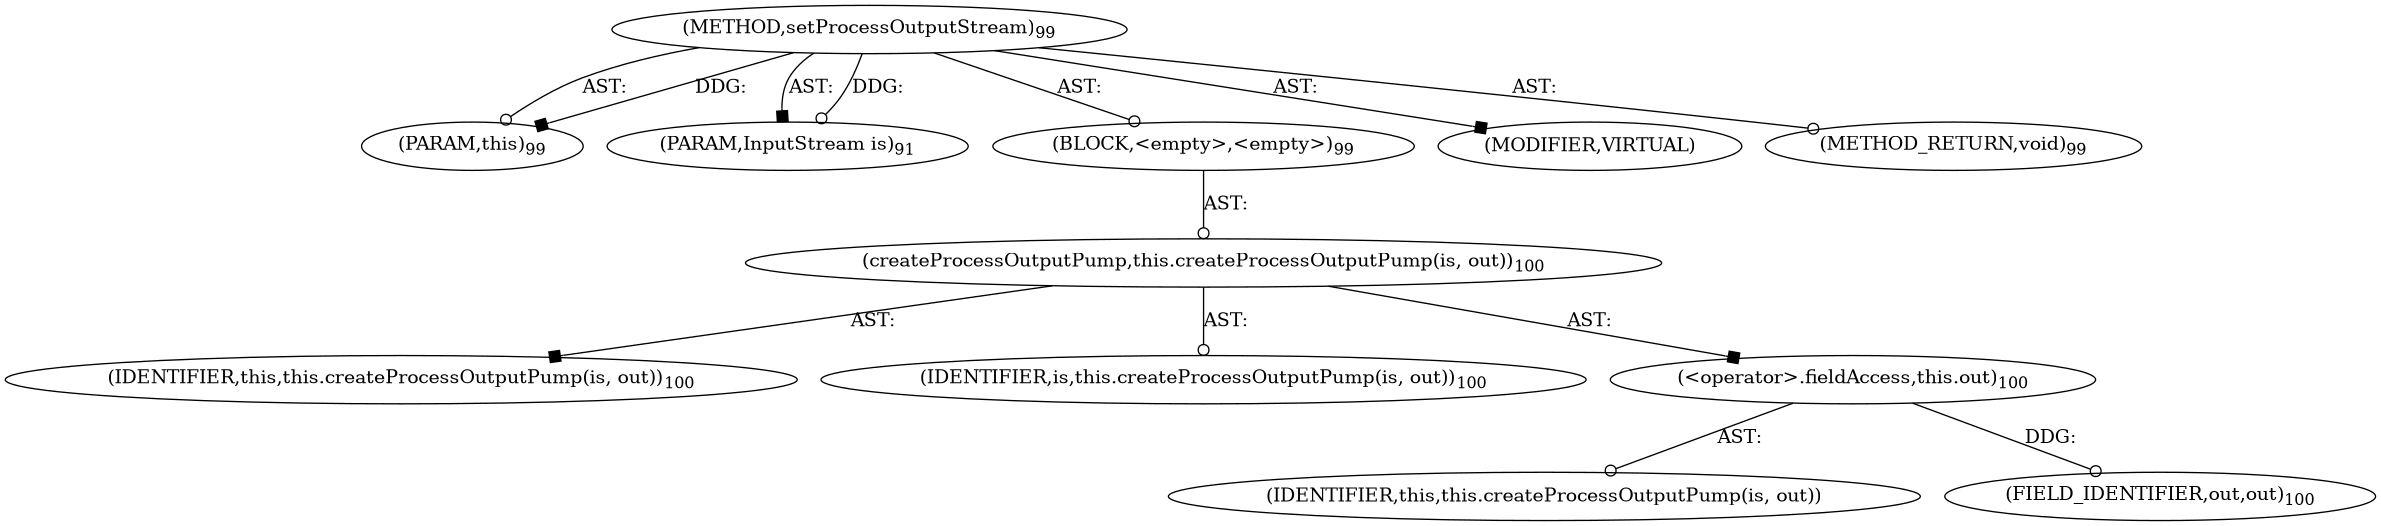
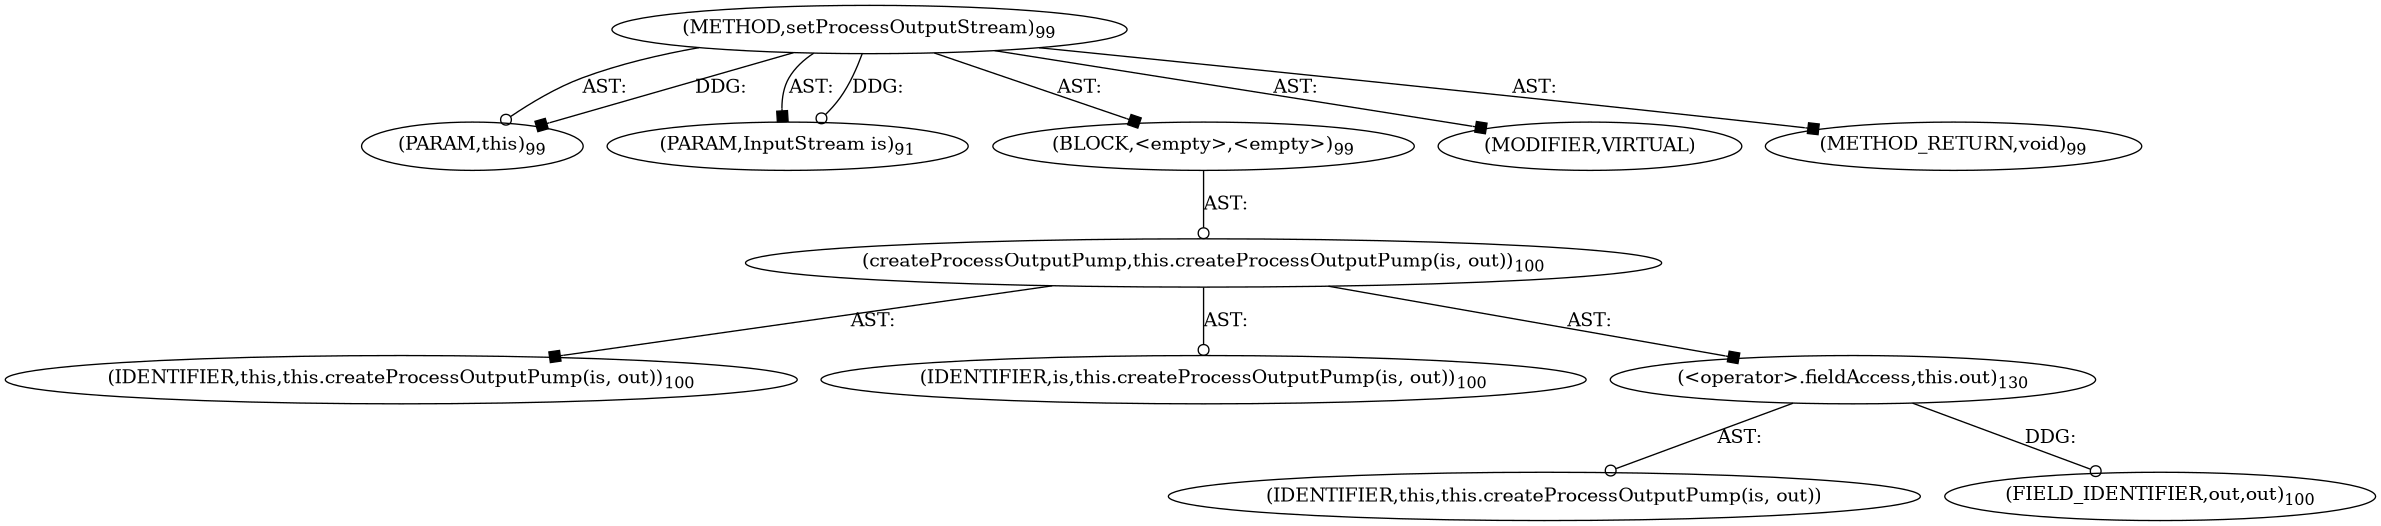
edge "(METHOD,setProcessOutputStream)" -> "(BLOCK,<empty>,<empty>)": arrowhead odot -> box
edge "(METHOD,setProcessOutputStream)" -> "(METHOD_RETURN,void)": arrowhead odot -> box
node "(<operator>.fieldAccess,this.out)": text "100" -> "130"
